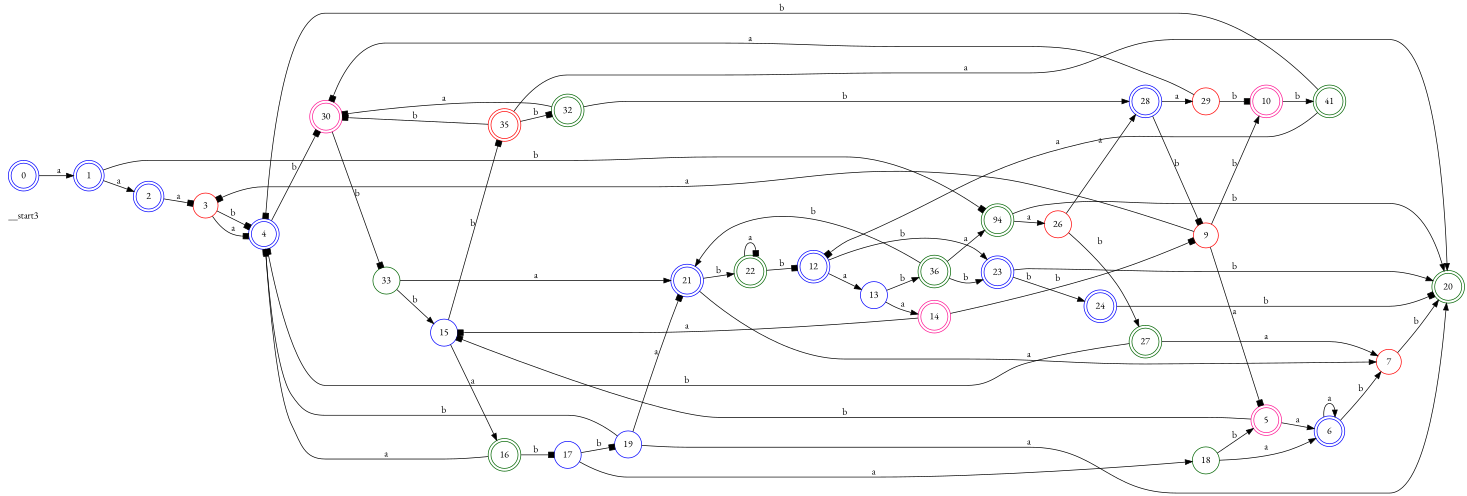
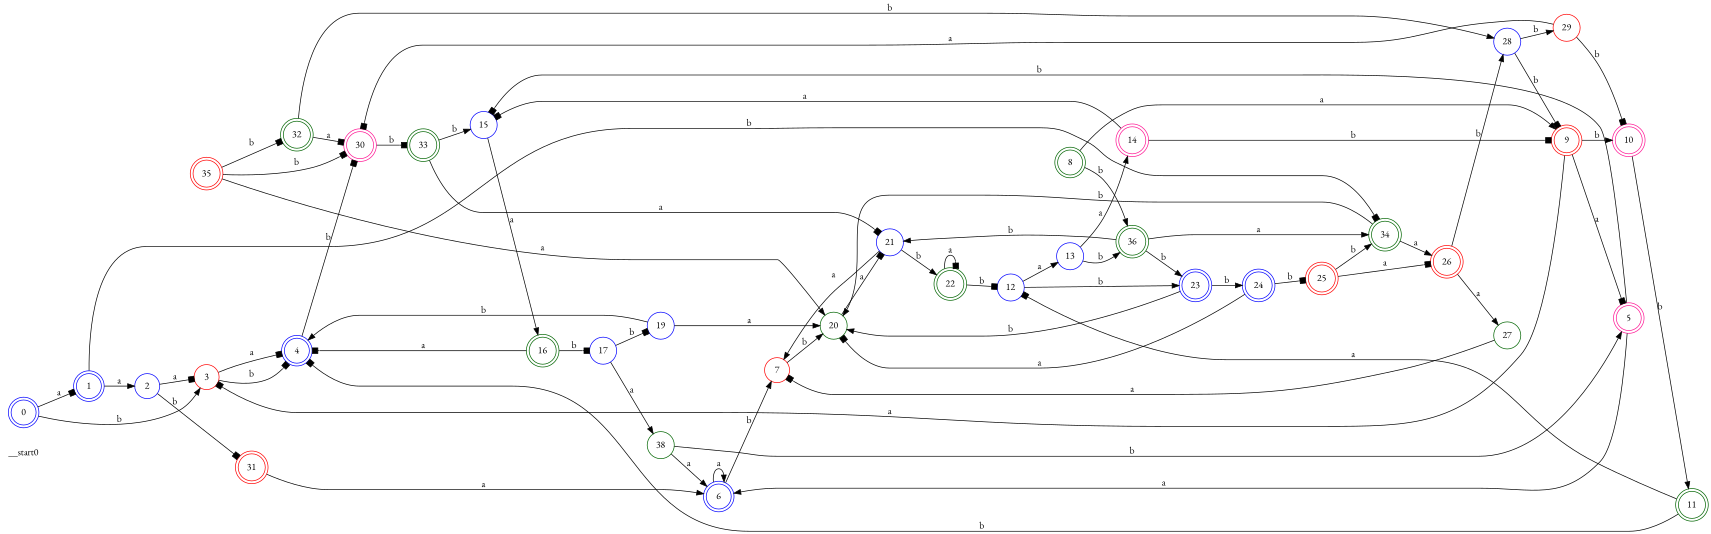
edge "28" -> "29": label "a" -> "b"
node "28": shape doublecircle -> circle
node "41": label "41" -> "11"
edge "26" -> "28": label "a" -> "b"
node "8": added
edge "0" -> "1": arrowhead normal -> box
node "2": shape doublecircle -> circle
node "__start3": label "__start3" -> "__start0"
node "94": label "94" -> "34"
node "26": shape circle -> doublecircle
edge "15" -> "35": removed, label "b"
node "9": shape circle -> doublecircle
edge "26" -> "27": label "b" -> "a"
node "12": shape doublecircle -> circle
node "25": added
node "33": shape circle -> doublecircle
edge "33" -> "21": arrowhead normal -> box
node "21": shape doublecircle -> circle
node "20": shape doublecircle -> circle
edge "24" -> "20": label "b" -> "a"
node "27": shape doublecircle -> circle
edge "27" -> "7": arrowhead normal -> box
edge "19" -> "21": now "20" -> "21"
edge "27" -> "4": removed, label "b"
edge "0" -> "3": added, label "b"
node "18": label "18" -> "38"
node "31": added
